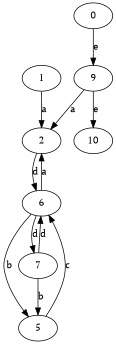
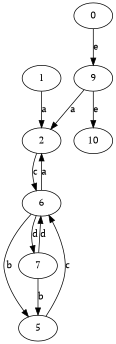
edge "2" -> "6": label "d" -> "c"
